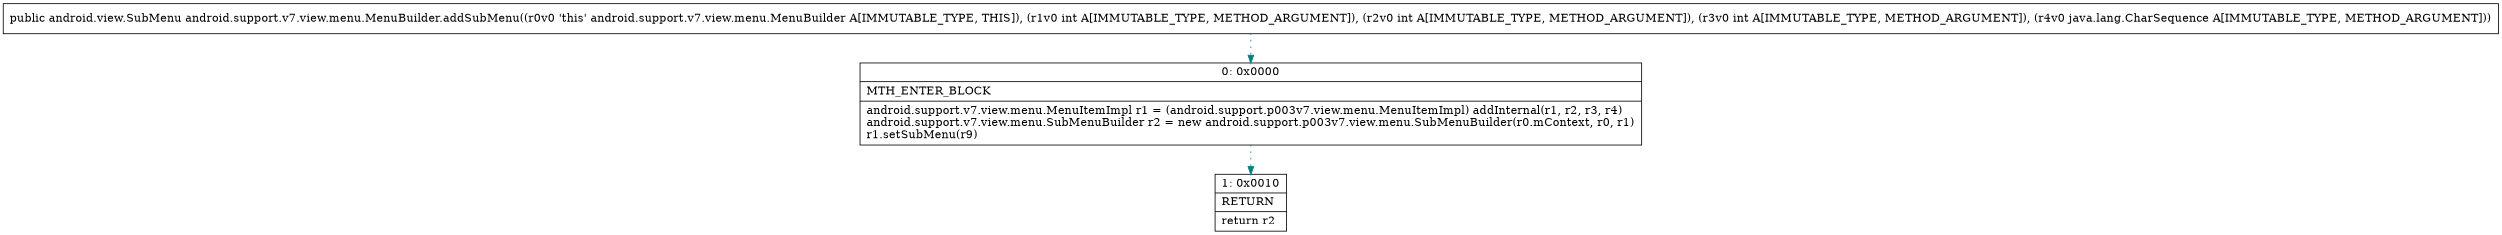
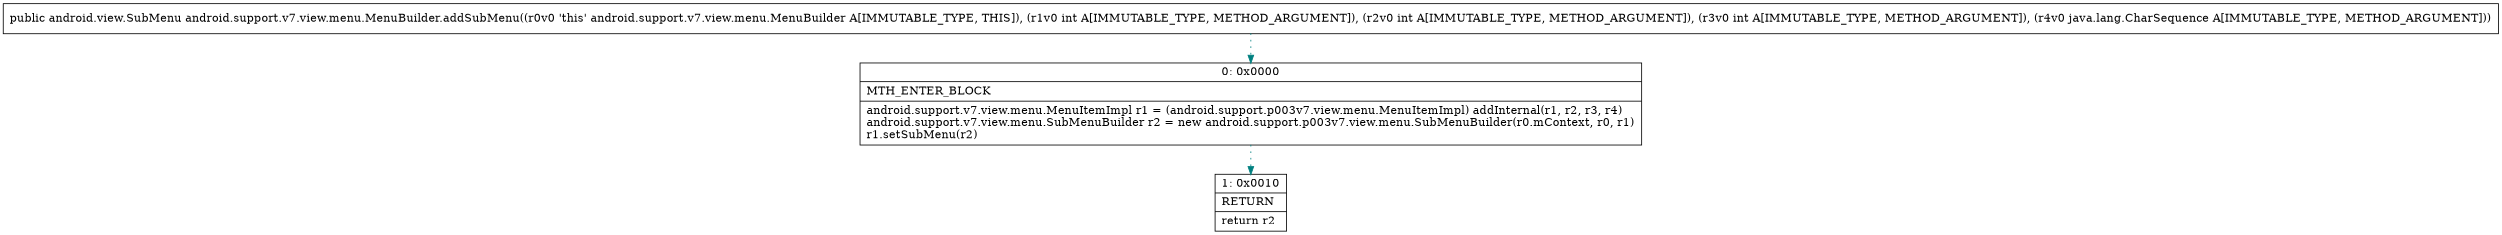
node "0: 0x0000": text "r1.setSubMenu(r9)" -> "r1.setSubMenu(r2)"
